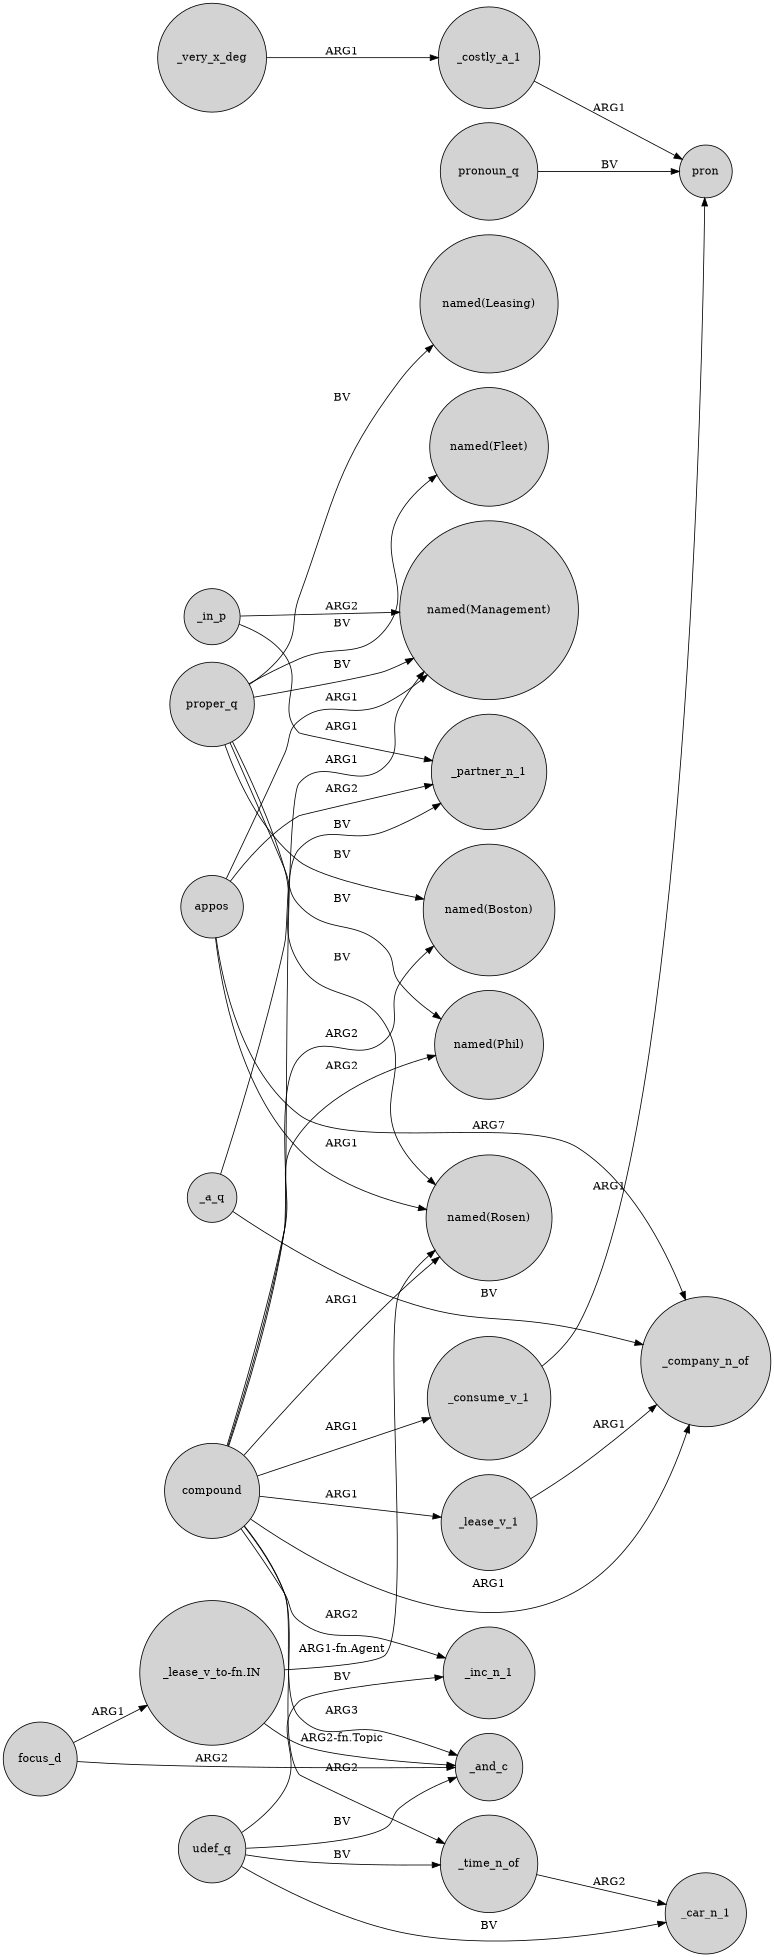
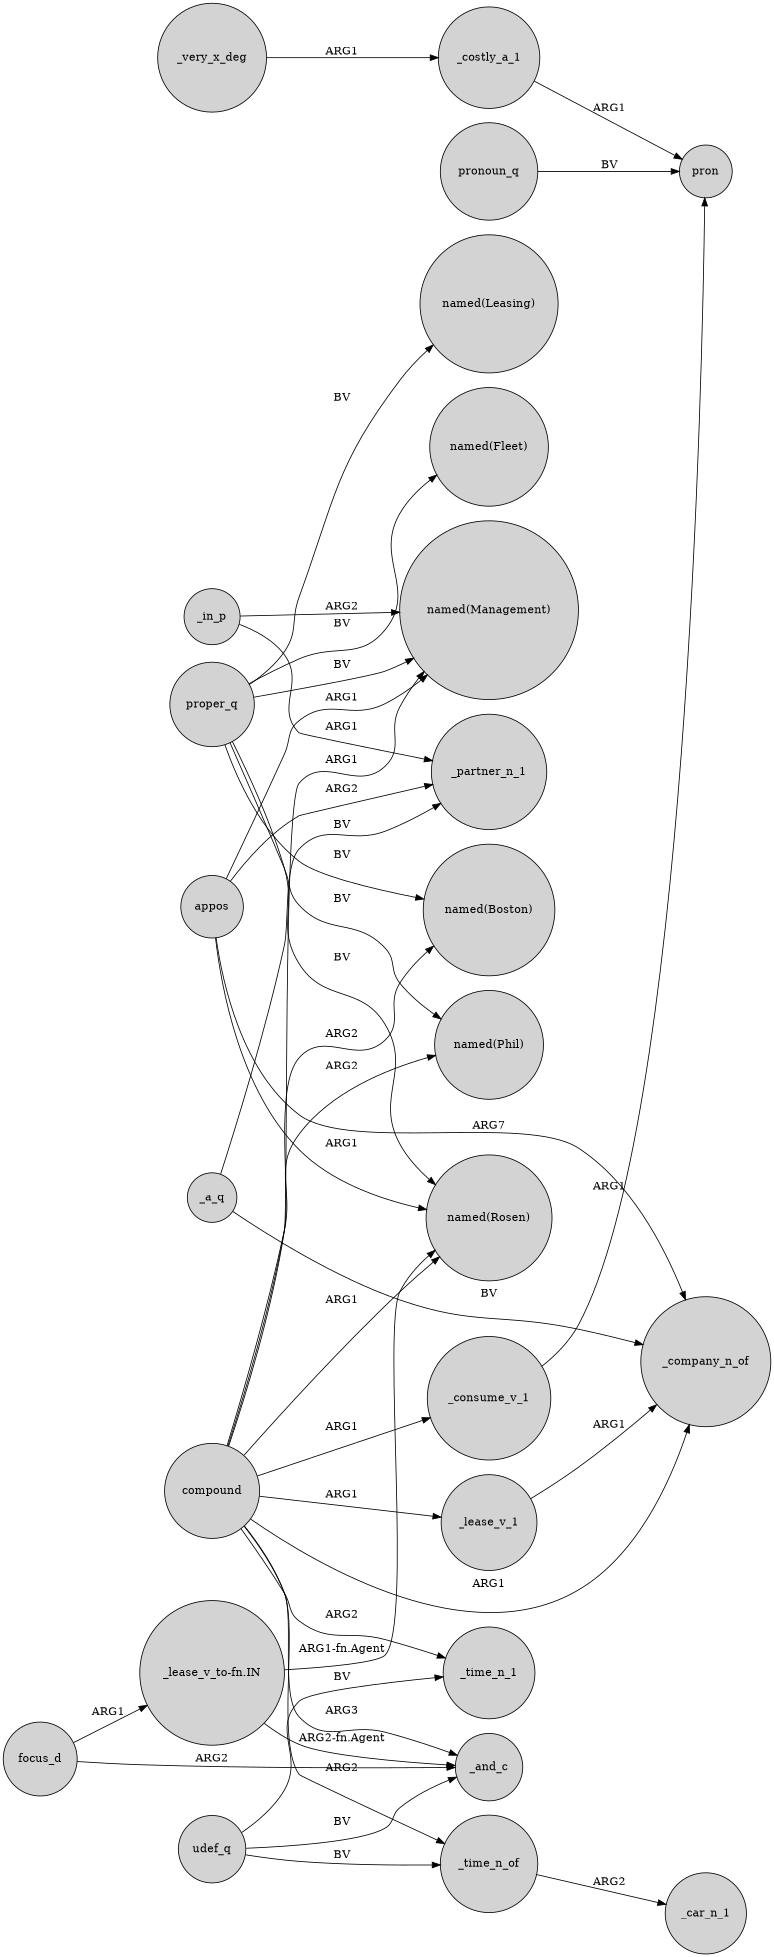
node "_inc_n_1": label "_inc_n_1" -> "_time_n_1"
edge "_lease_v_to-fn.IN" -> "_and_c": label "ARG2-fn.Topic" -> "ARG2-fn.Agent"
edge "udef_q" -> "_car_n_1": removed, label "BV"
